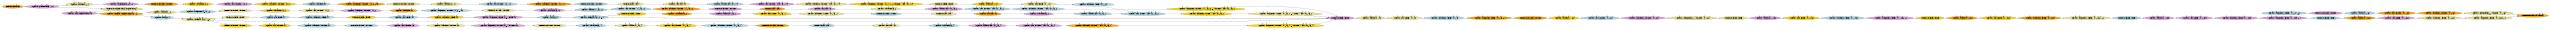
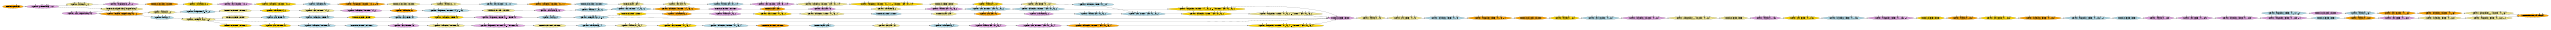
node "(<operator>.assignment,*(_BYTE *)(a1 + 2564) = 0)": fillcolor khaki -> lightblue
